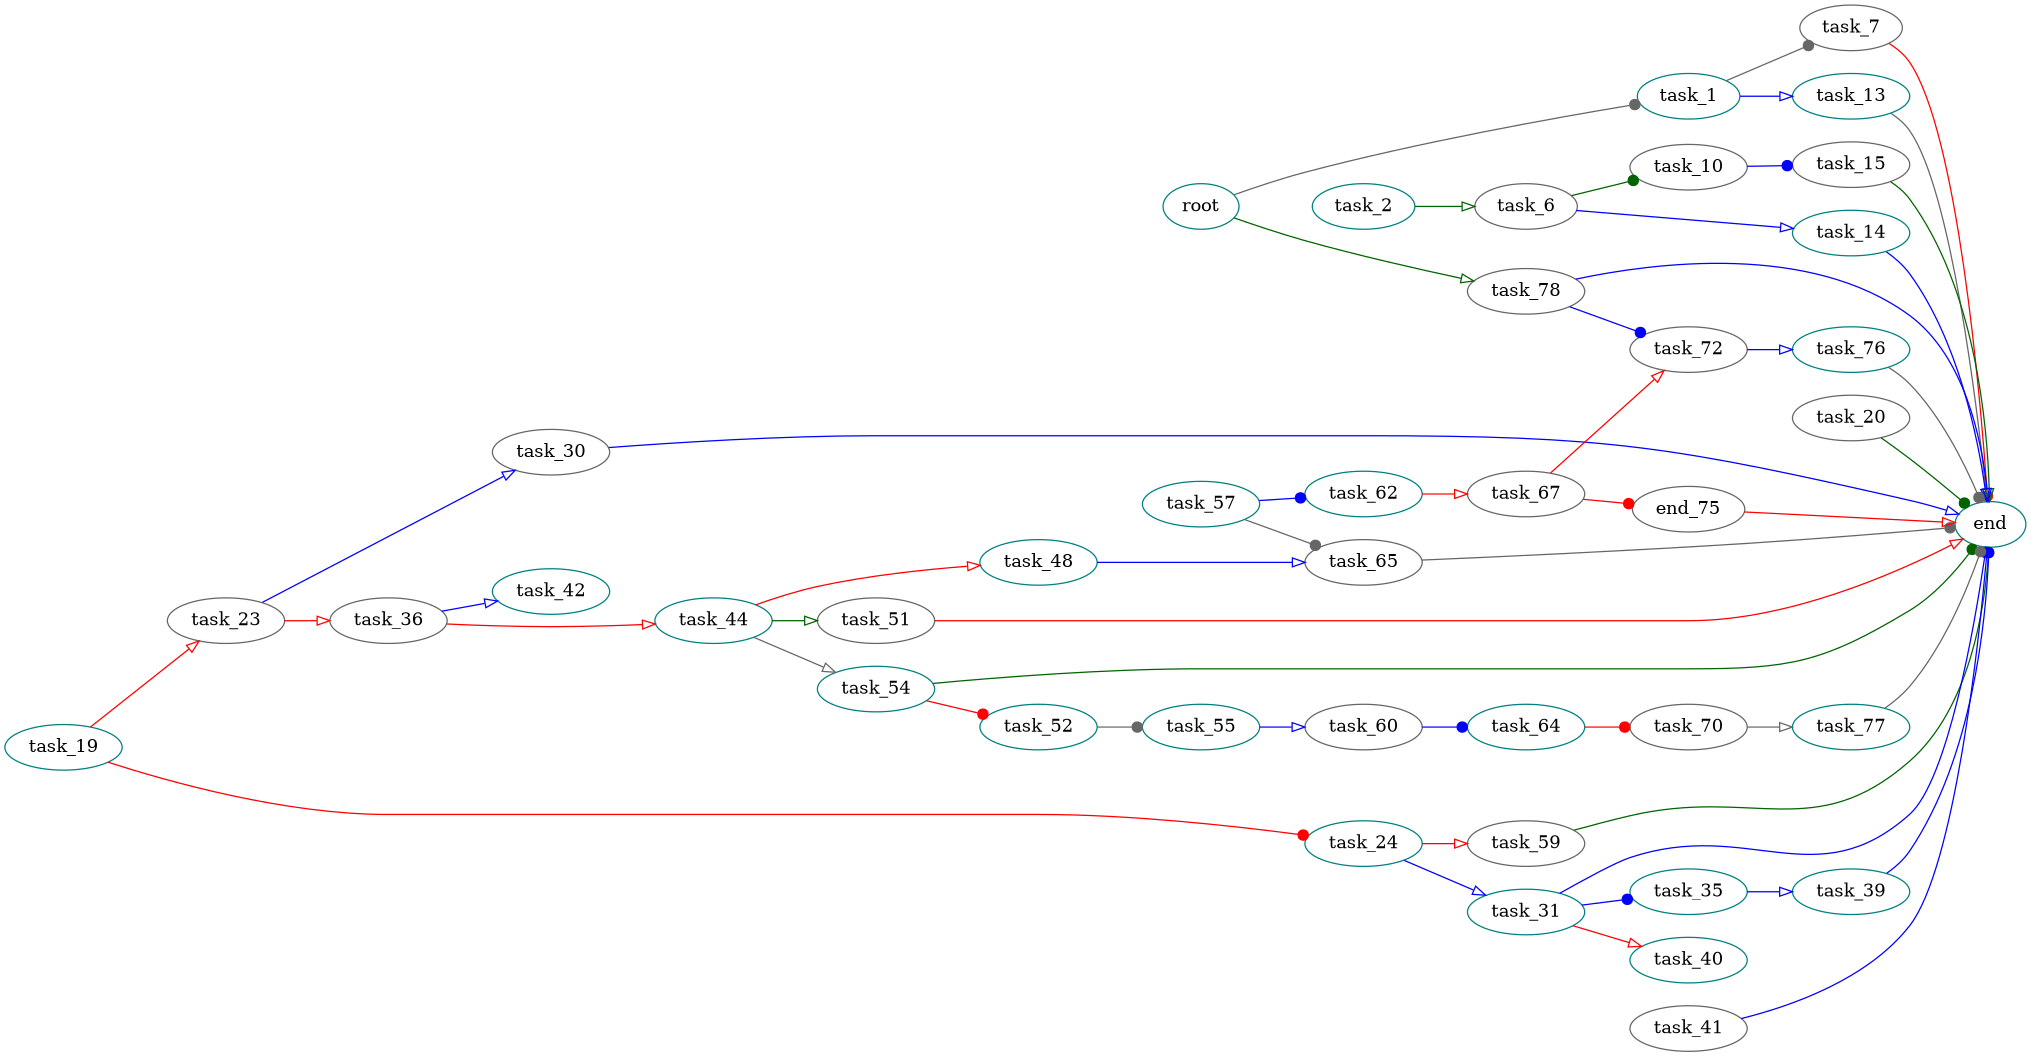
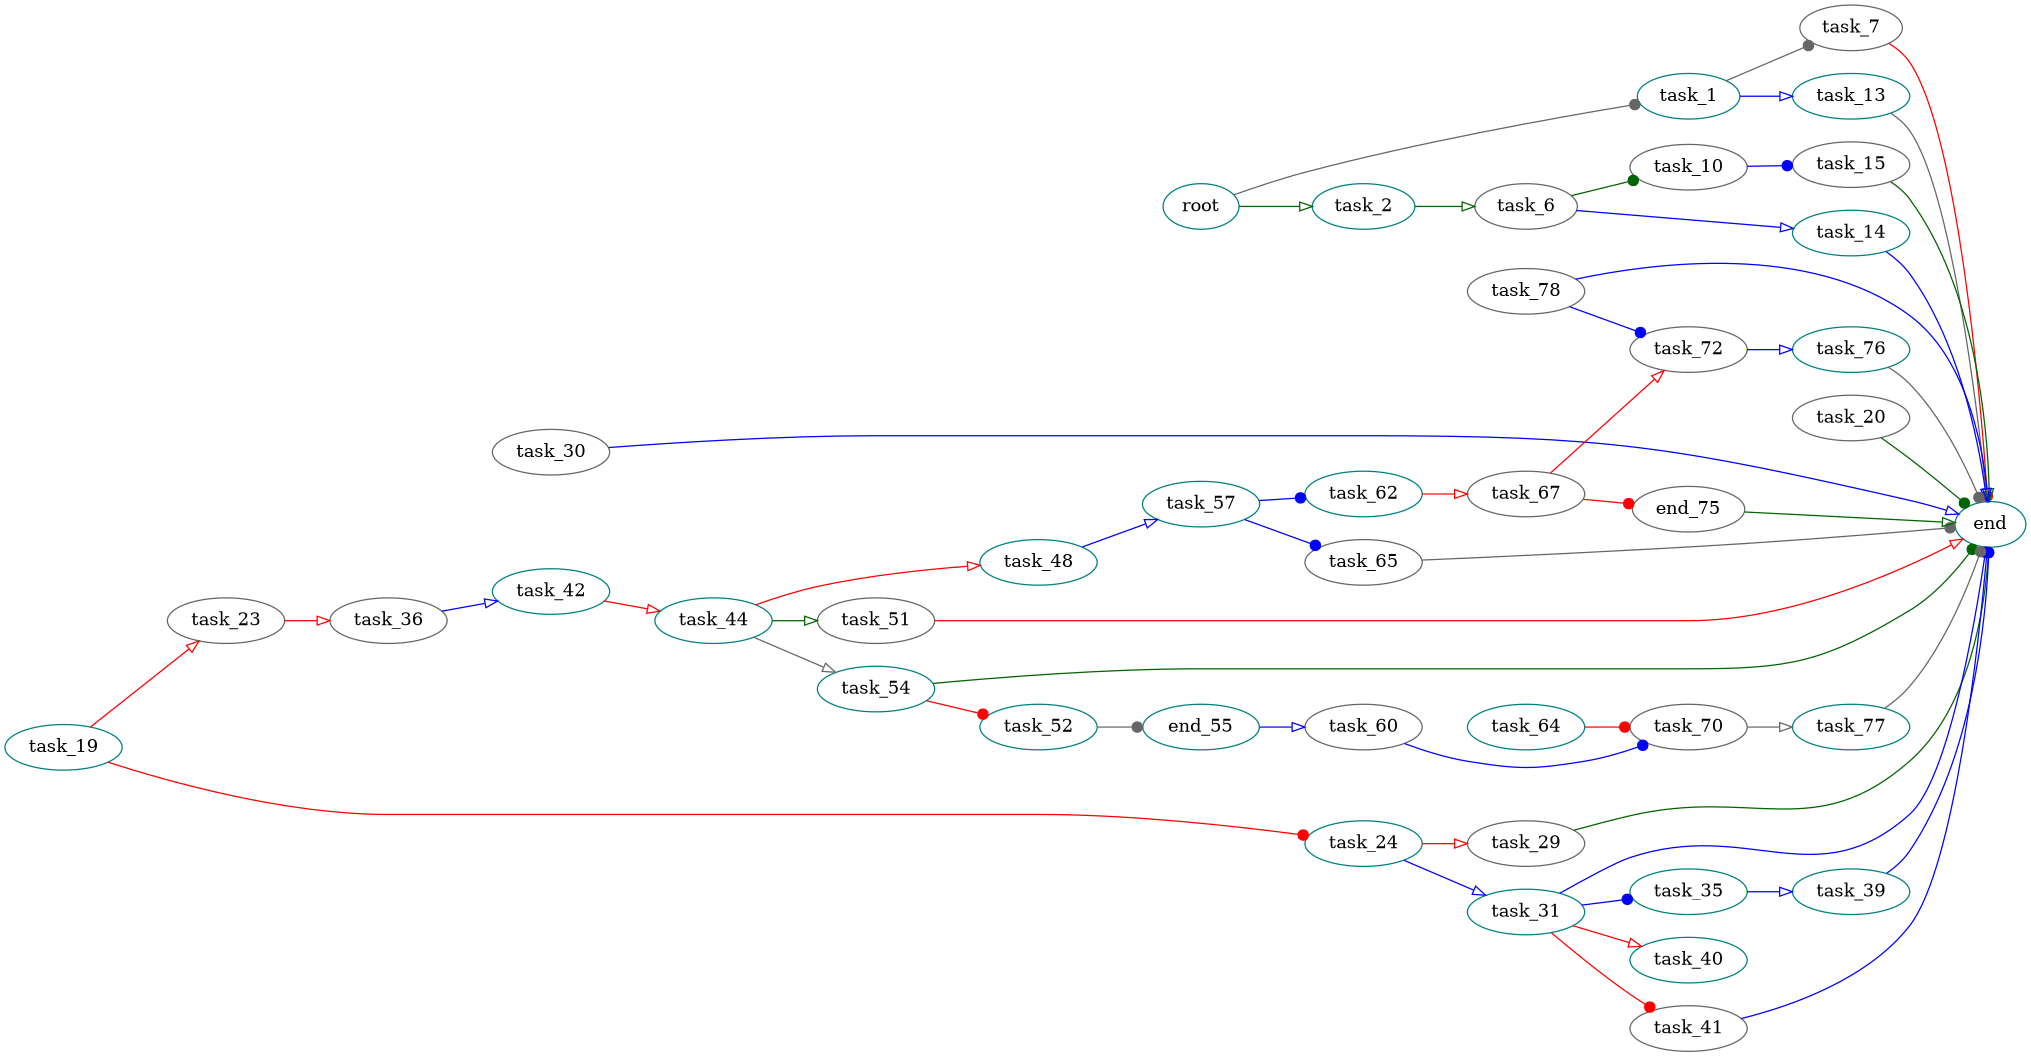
edge "root" -> "task_78": now "root" -> "task_2"
edge "end_75" -> "end": color red -> darkgreen
edge "task_57" -> "task_65": color gray40 -> blue
edge "task_23" -> "task_30": removed
edge "task_48" -> "task_65": now "task_48" -> "task_57"
edge "task_36" -> "task_44": now "task_42" -> "task_44"
node "task_55": label "task_55" -> "end_55"
edge "task_60" -> "task_64": now "task_60" -> "task_70"
node "task_59": label "task_59" -> "task_29"
edge "task_31" -> "task_41": added
